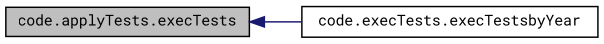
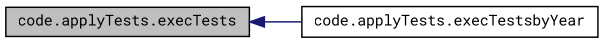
node "code.execTests.execTestsbyYear": label "code.execTests.execTestsbyYear" -> "code.applyTests.execTestsbyYear"
